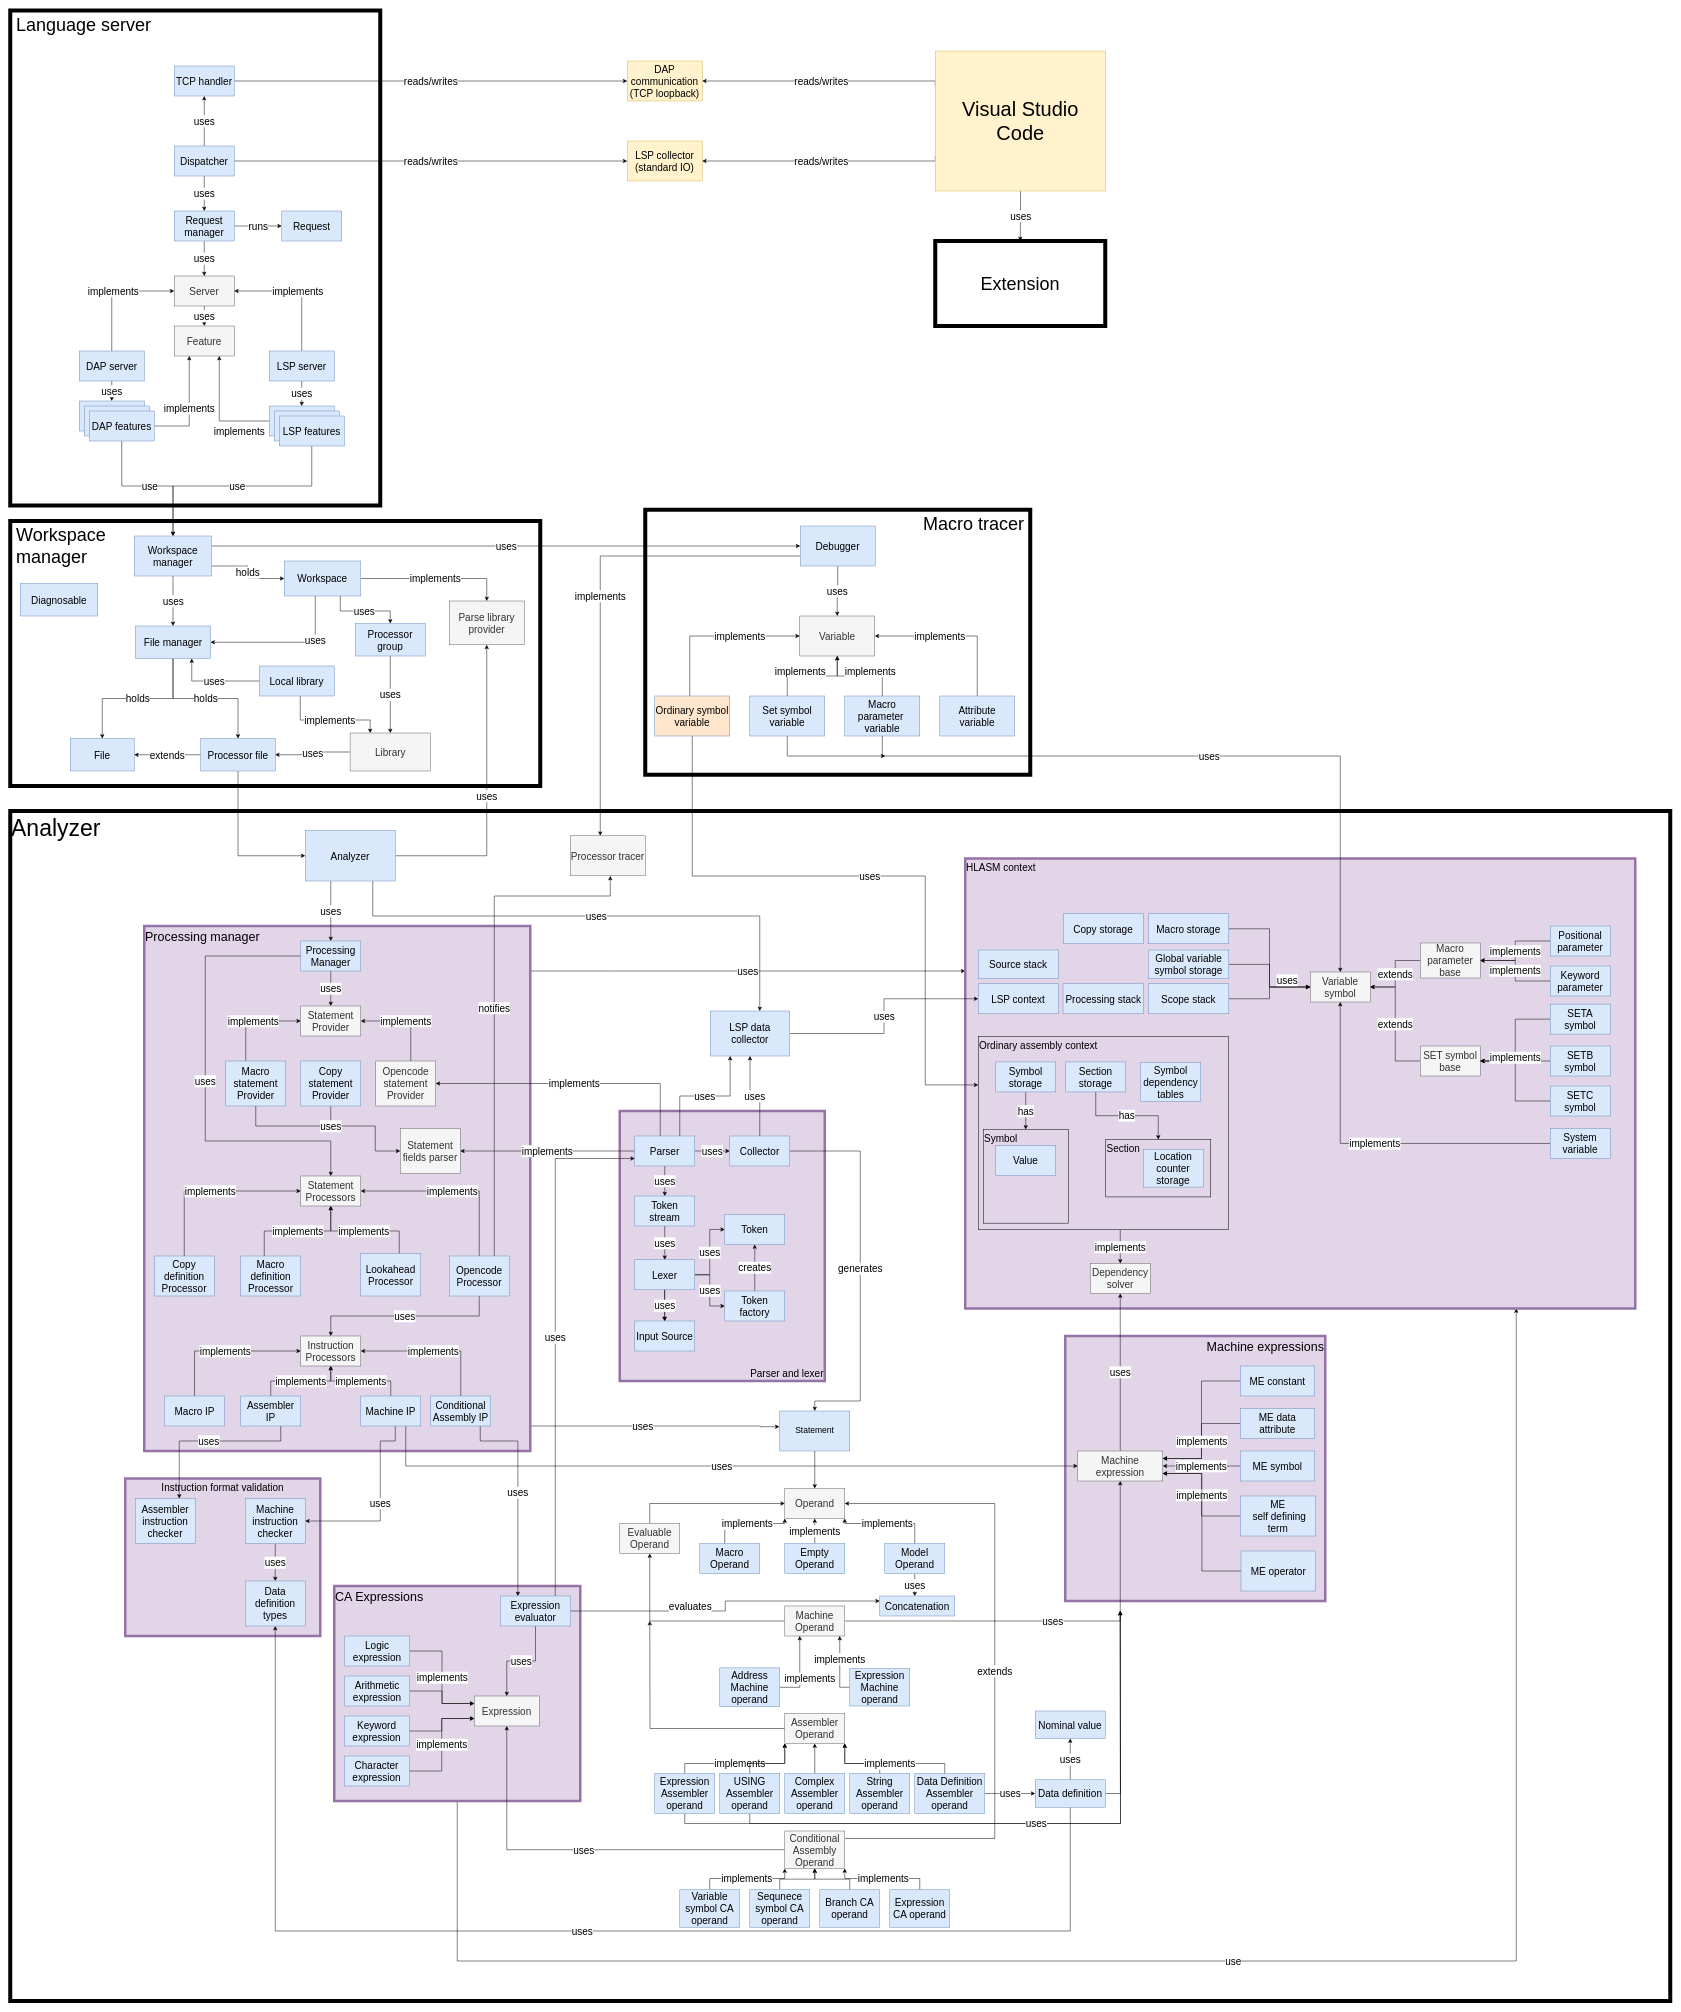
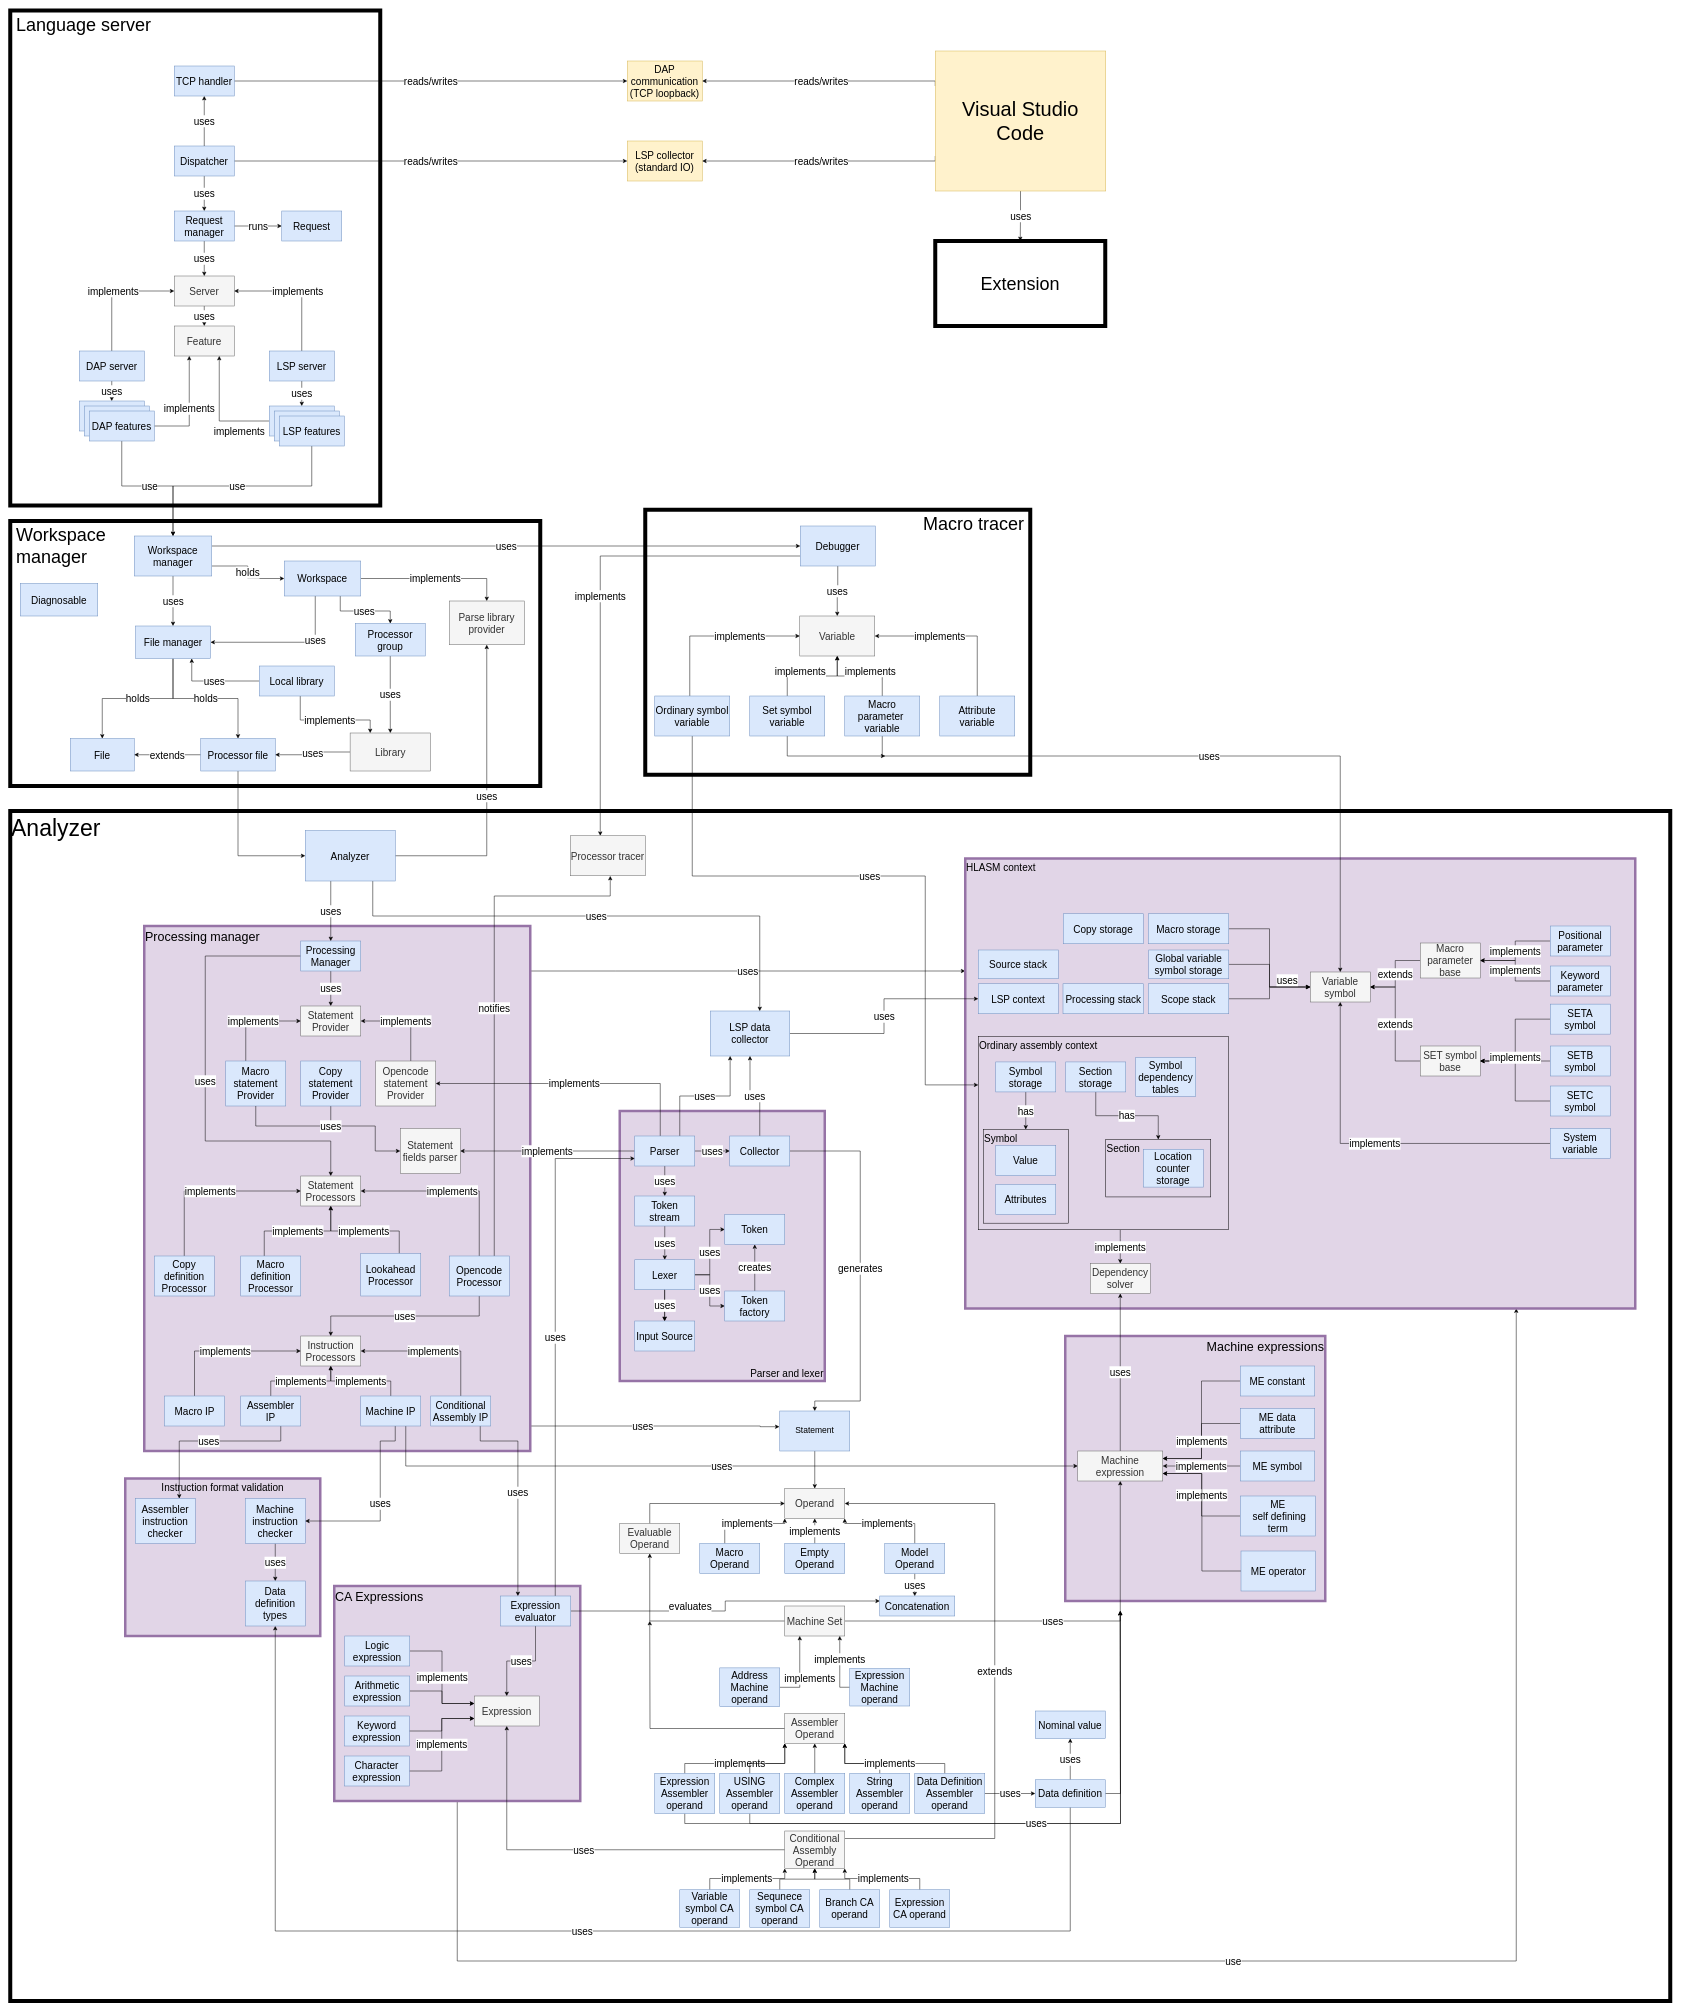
node "Ordinary symbol variable": fillcolor #ffe6cc -> #dae8fc
node "Symbol dependency tables": moved (1171, 1082) -> (1166, 1077)
node "Attributes": added
node "Machine Operand": label "Machine Operand" -> "Machine Set"
